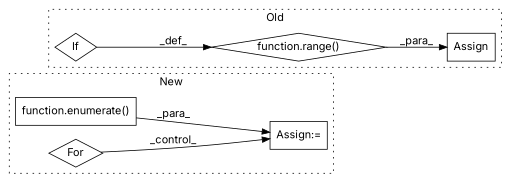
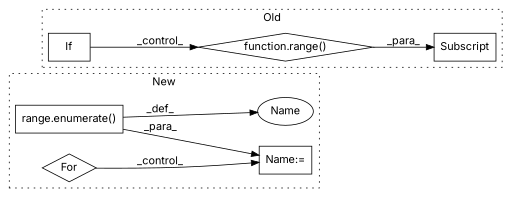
edge "If" -> "function.range()": label "_def_" -> "_control_"
node "If": shape diamond -> box
node "Assign": label "Assign" -> "Subscript"
node "function.enumerate()": label "function.enumerate()" -> "range.enumerate()"
node "Name": added
node "Assign:=": label "Assign:=" -> "Name:="
